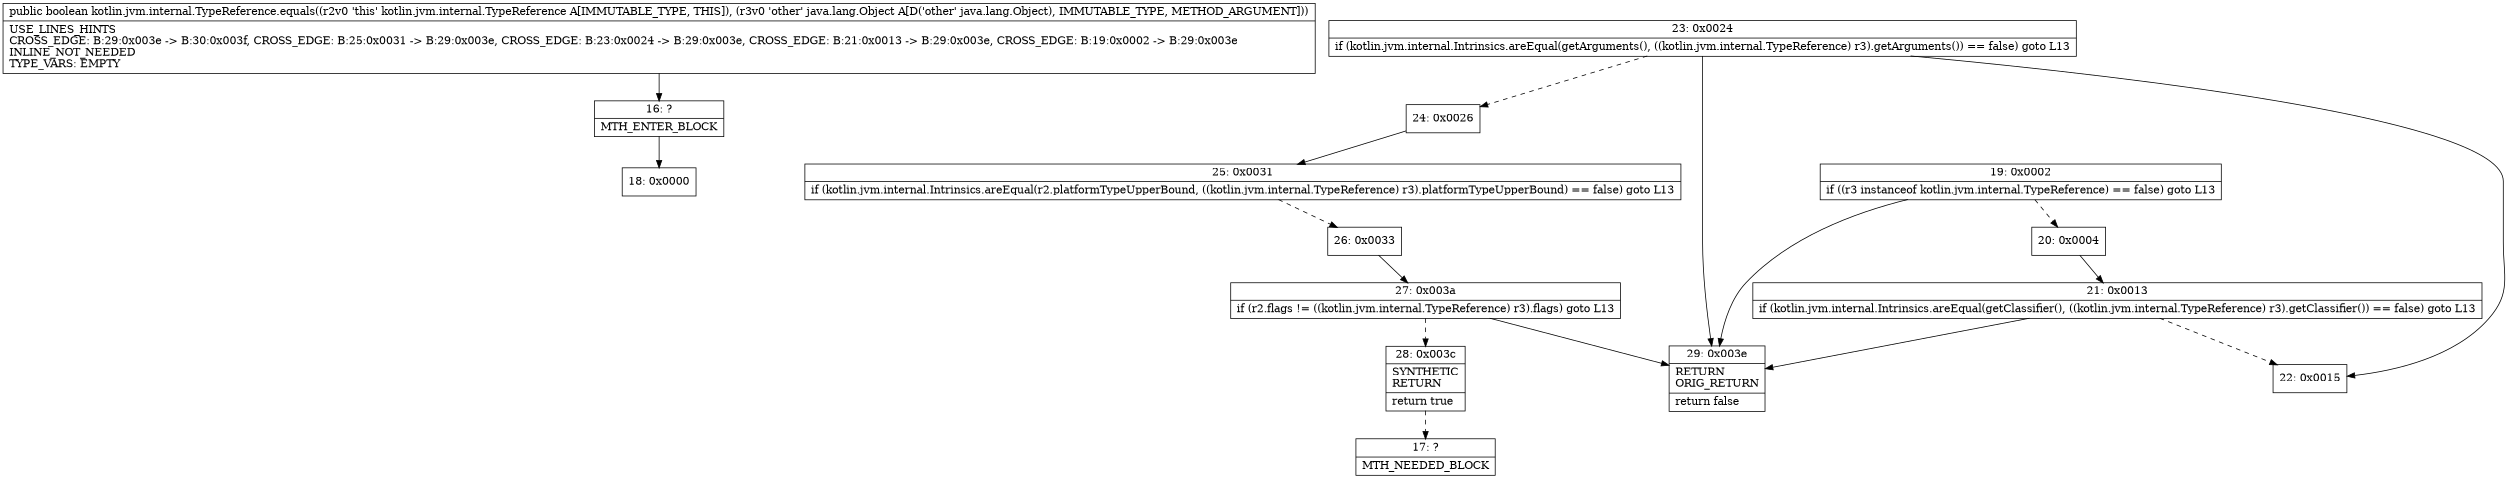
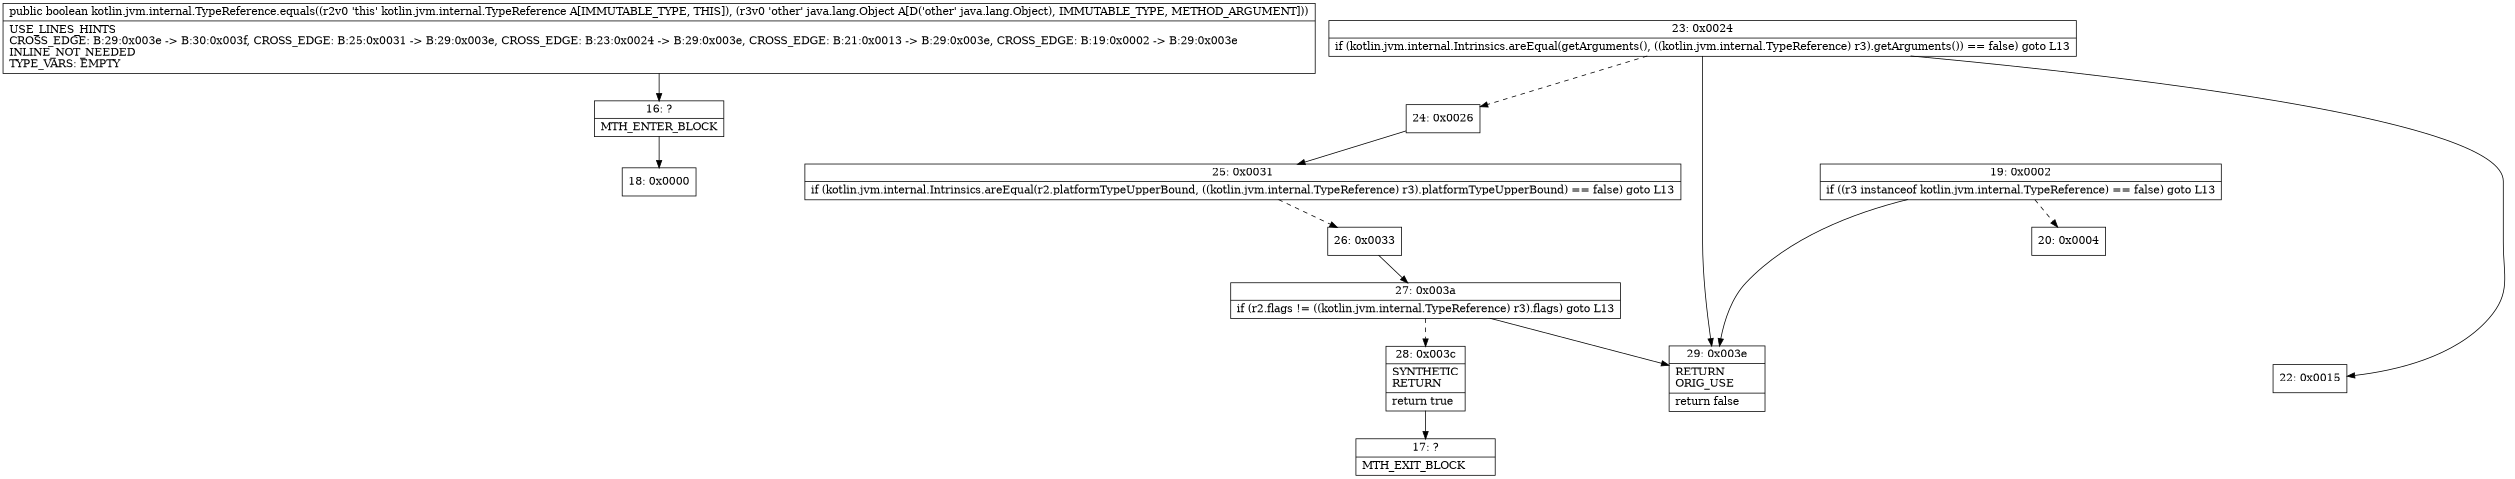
node "21: 0x0013": removed
node "29: 0x003e": text "ORIG_RETURN" -> "ORIG_USE"
edge "28: 0x003c" -> "17: ?": style dashed -> solid
node "17: ?": text "MTH_NEEDED_BLOCK" -> "MTH_EXIT_BLOCK"
